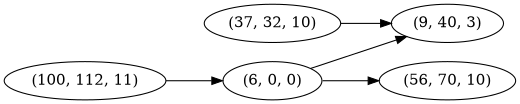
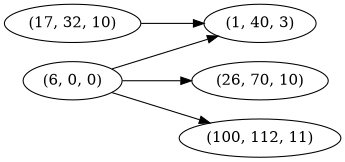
node "(37, 32, 10)": label "(37, 32, 10)" -> "(17, 32, 10)"
node "(9, 40, 3)": label "(9, 40, 3)" -> "(1, 40, 3)"
edge "(100, 112, 11)" -> "(6, 0, 0)": reversed
node "(56, 70, 10)": label "(56, 70, 10)" -> "(26, 70, 10)"
